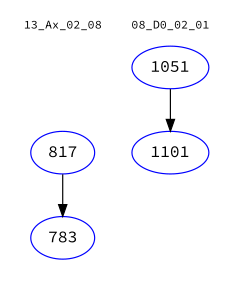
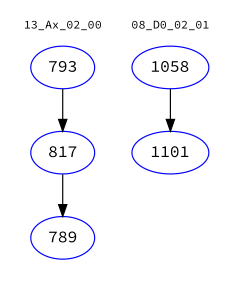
cluster "13_Ax_02_08": label "13_Ax_02_08" -> "13_Ax_02_00"
node "793": added
node "1051": label "1051" -> "1058"
node "783": label "783" -> "789"
